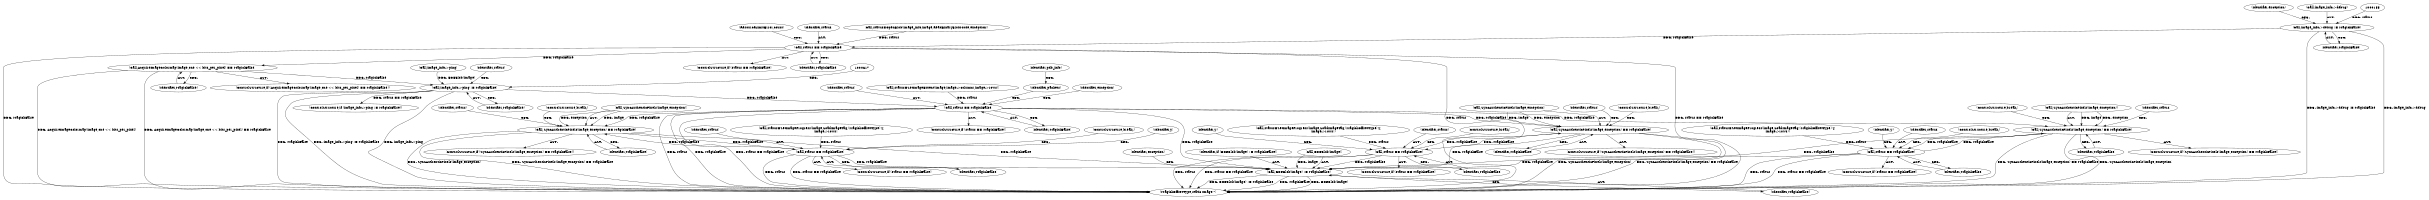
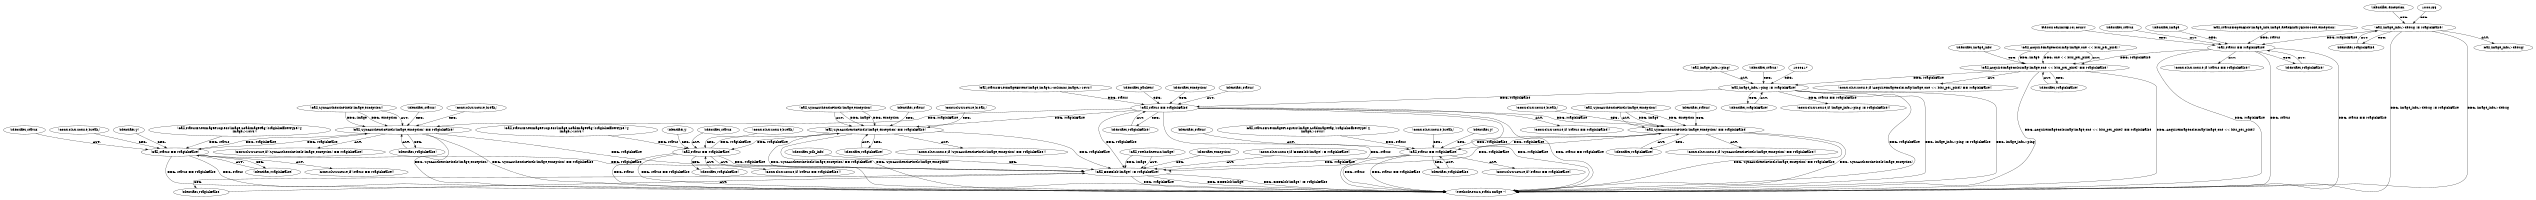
edge "(Call,image_info->debug)" -> "(Call,image_info->debug != MagickFalse)": reversed
edge "1000155" -> "(Call,image_info->debug != MagickFalse)": label "DDG: status" -> "CFG: "
node "(Identifier,image)": added
node "(Identifier,image_info)": added
node "(Call,AcquireImageColormap(image,one << bits_per_pixel))": added
edge "(Identifier,pdb_info)" -> "(Identifier,packets)": now "(Identifier,pdb_info)" -> "(Call,EOFBlob(image) != MagickFalse)"
edge "(Call,image_info->ping)" -> "(Call,image_info->ping != MagickFalse)": label "DDG: EOFBlob(image)" -> "AST: "
node "(Identifier,if (EOFBlob(image) != MagickFalse))": label "(Identifier,if (EOFBlob(image) != MagickFalse))" -> "(ControlStructure,if (EOFBlob(image) != MagickFalse))"
node "(Call,EOFBlob(image))": label "(Call,EOFBlob(image))" -> "(Call,MethodReturn(image))"
node "(MagickOffsetType,static Image *)": label "(MagickOffsetType,static Image *)" -> "(MethodReturn,static Image *)"
